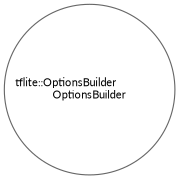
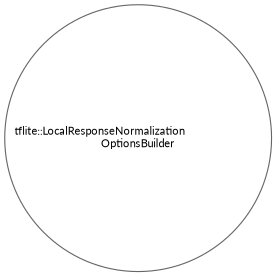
node "tflite::OptionsBuilder OptionsBuilder": label "tflite::OptionsBuilder OptionsBuilder" -> "tflite::LocalResponseNormalization OptionsBuilder"
